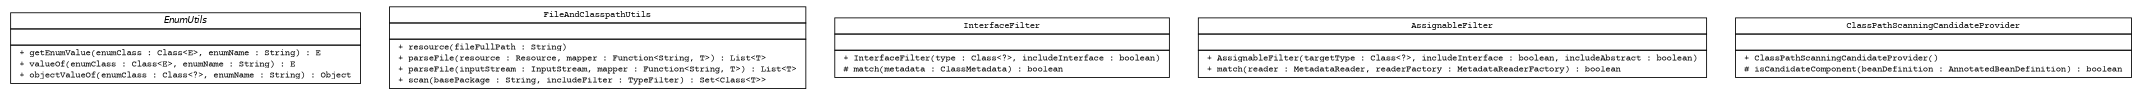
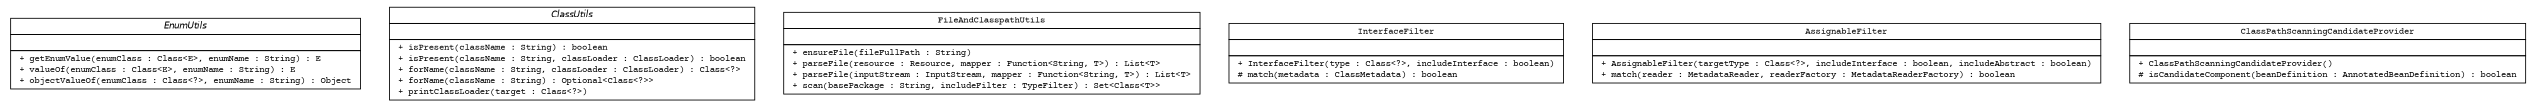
node "FileAndClasspathUtils": text "+ resource(fileFullPath : String)" -> "+ ensureFile(fileFullPath : String)"
node "ClassUtils": added
